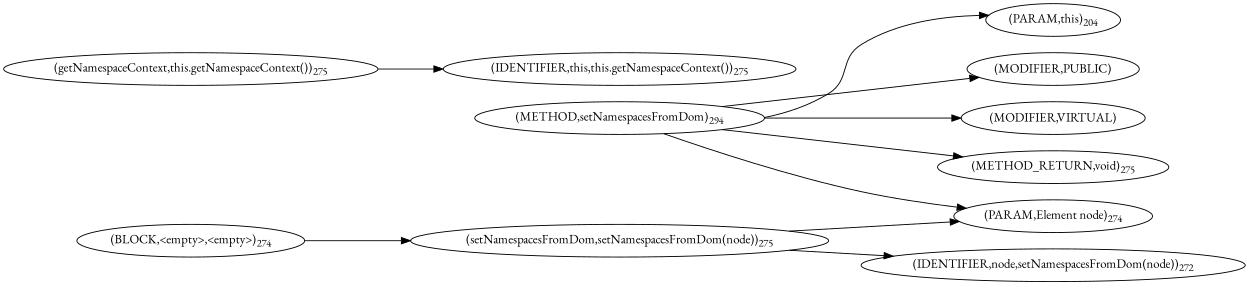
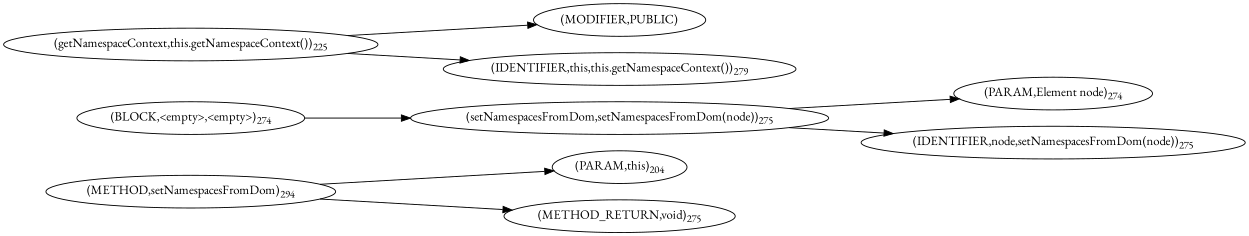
node "(getNamespaceContext,this.getNamespaceContext())": text "275" -> "225"
node "(IDENTIFIER,this,this.getNamespaceContext())": text "275" -> "279"
edge "(METHOD,setNamespacesFromDom)" -> "(MODIFIER,PUBLIC)": now "(getNamespaceContext,this.getNamespaceContext())" -> "(MODIFIER,PUBLIC)"
node "(MODIFIER,VIRTUAL)": removed
edge "(METHOD,setNamespacesFromDom)" -> "(PARAM,Element node)": removed
node "(IDENTIFIER,node,setNamespacesFromDom(node))": text "272" -> "275"
